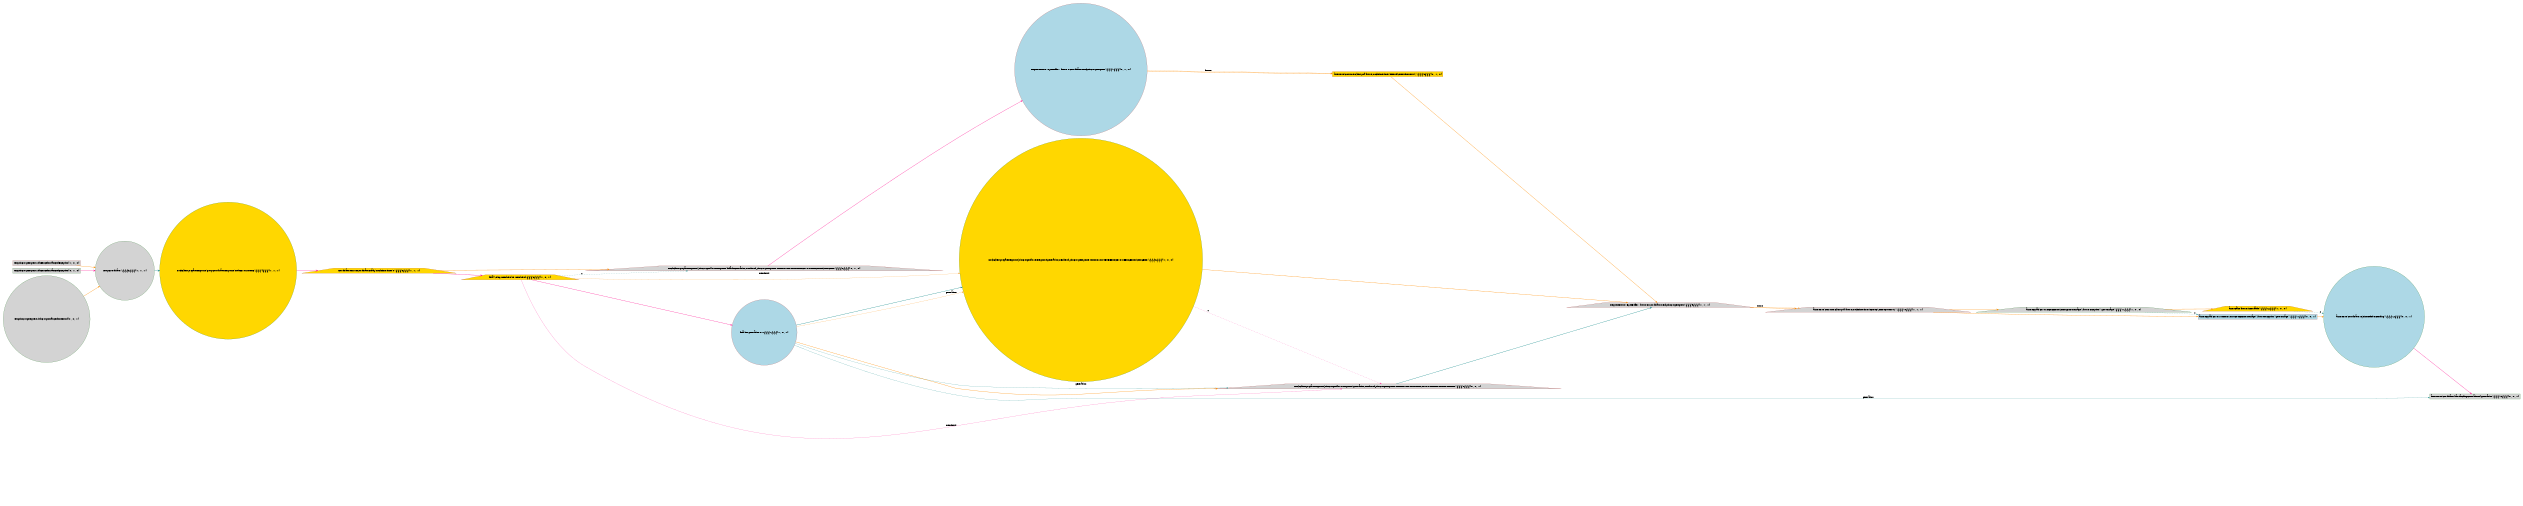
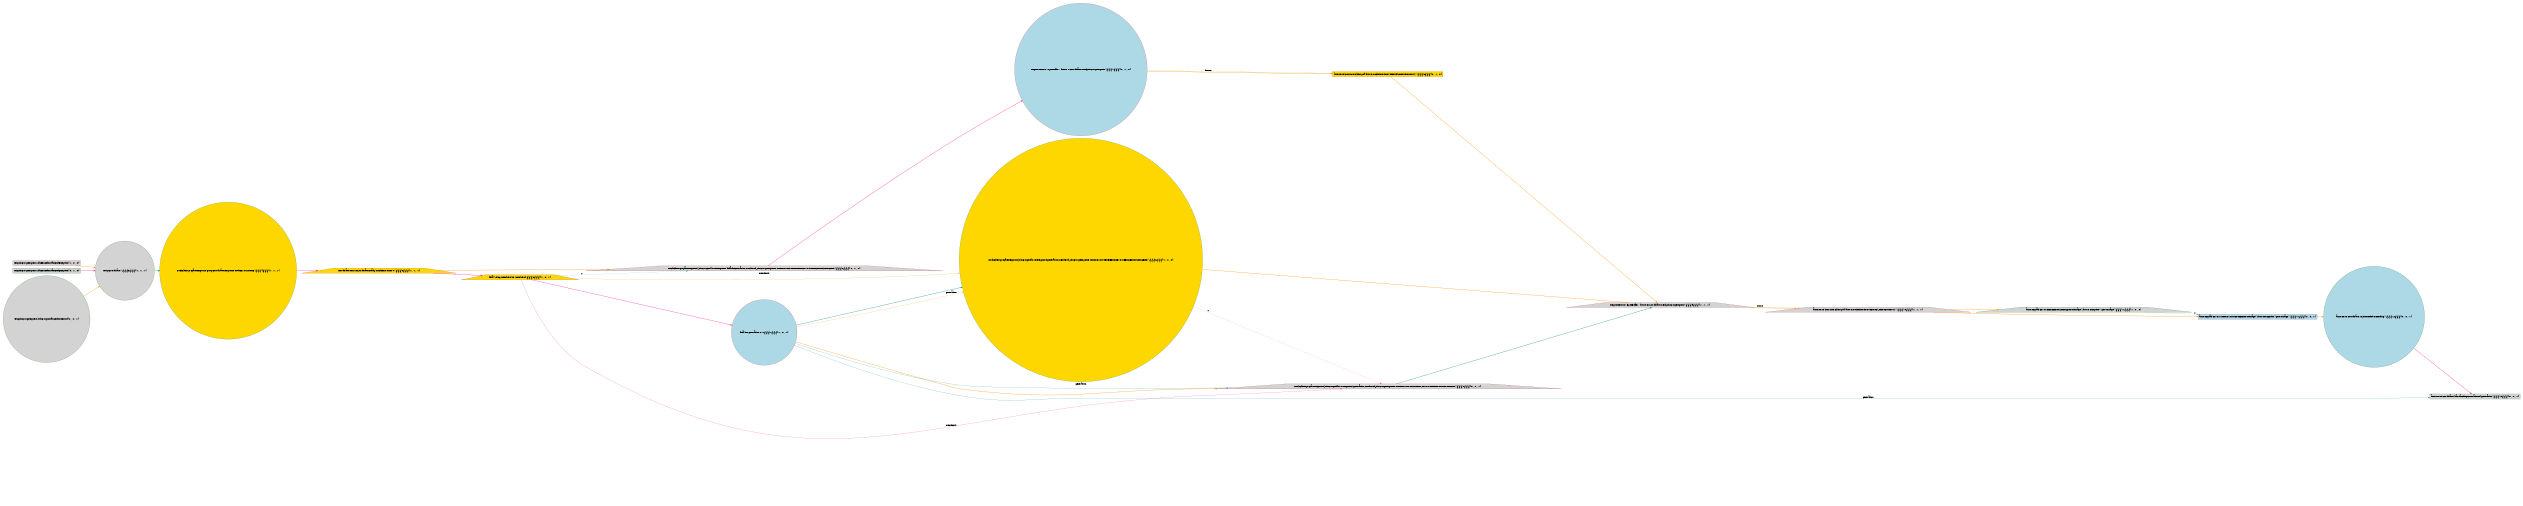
node "assertFalse(future.isRetriable())@@@12@@@['1', '0', '0']": removed
